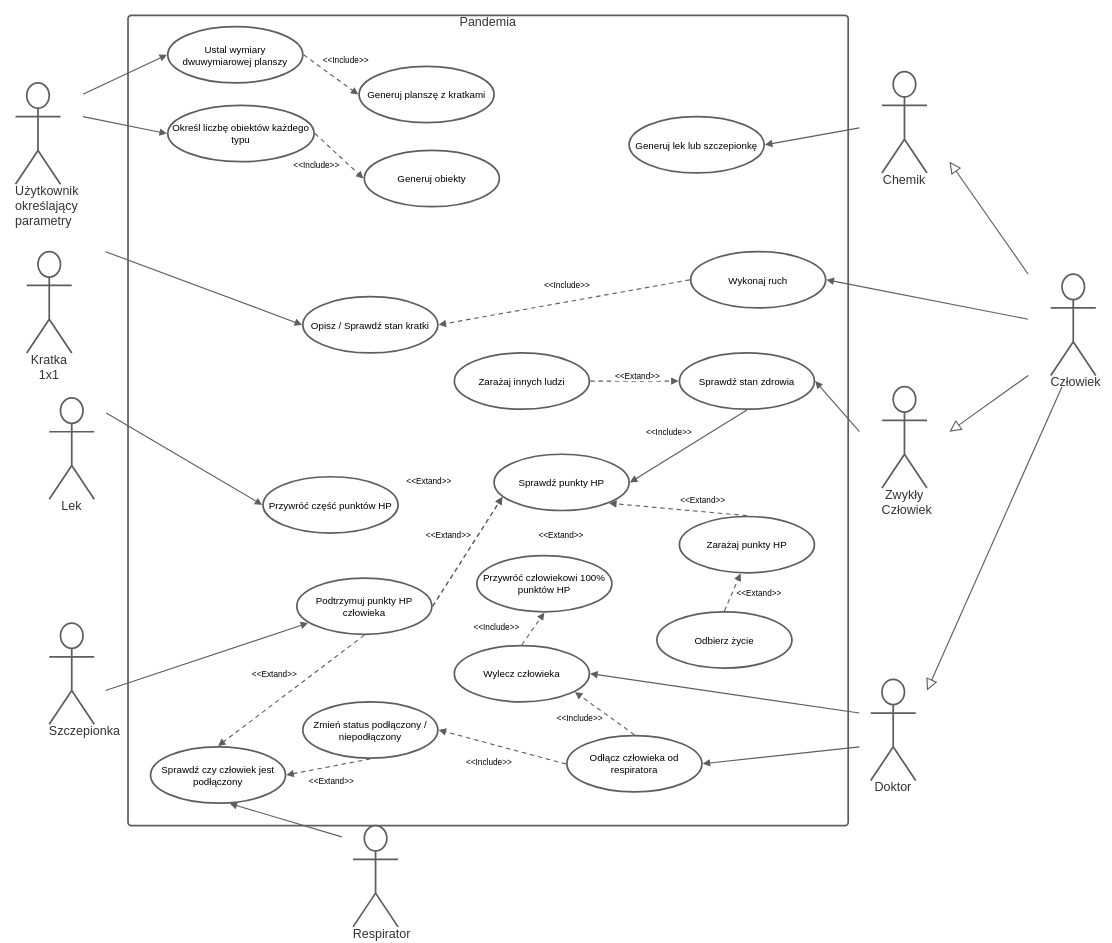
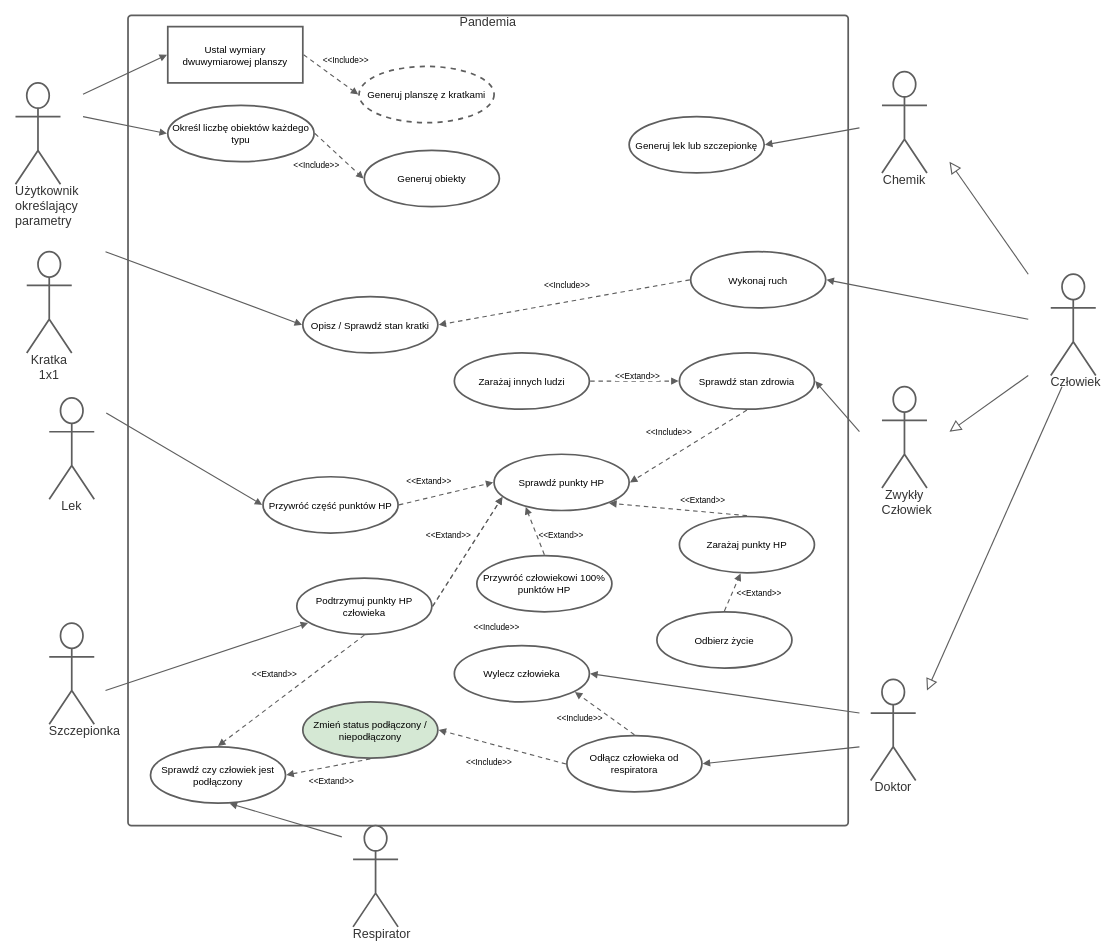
node "Ustal wymiary dwuwymiarowej planszy": shape ellipse -> rectangle
node "Generuj planszę z kratkami": style solid -> dashed
edge "Sprawdź stan zdrowia" -> "Sprawdź punkty HP": style solid -> dashed
edge "Przywróć część punktów HP" -> "Sprawdź punkty HP": added
edge "Przywróć człowiekowi 100% punktów HP" -> "Sprawdź punkty HP": added
edge "Wylecz człowieka" -> "Przywróć człowiekowi 100% punktów HP": removed
node "Zmień status podłączony / niepodłączony": fillcolor #ffffff -> #d5e8d4
